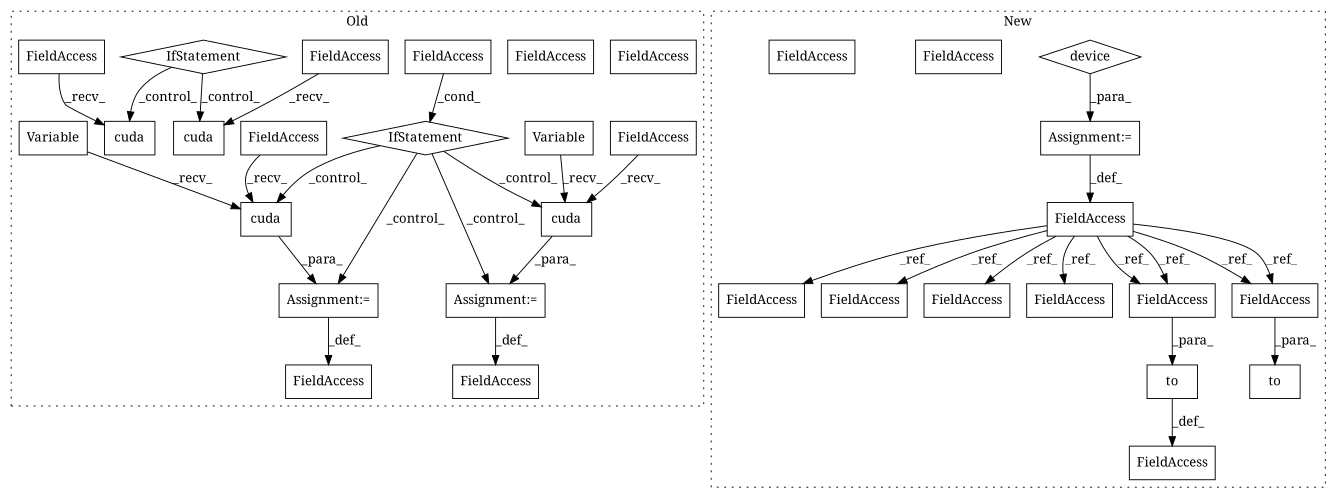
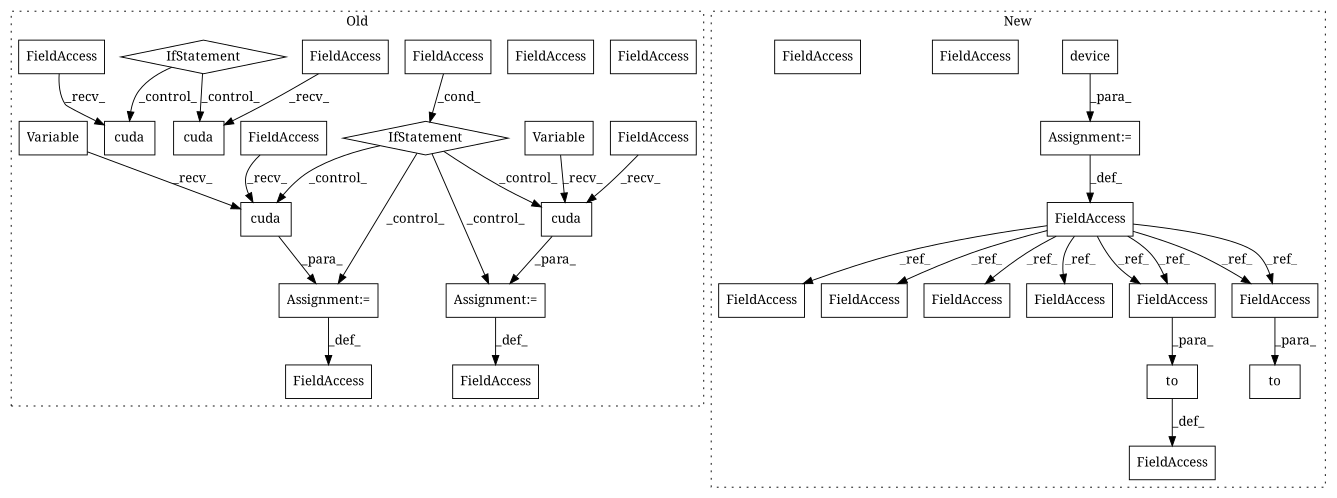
node "device": shape diamond -> box
